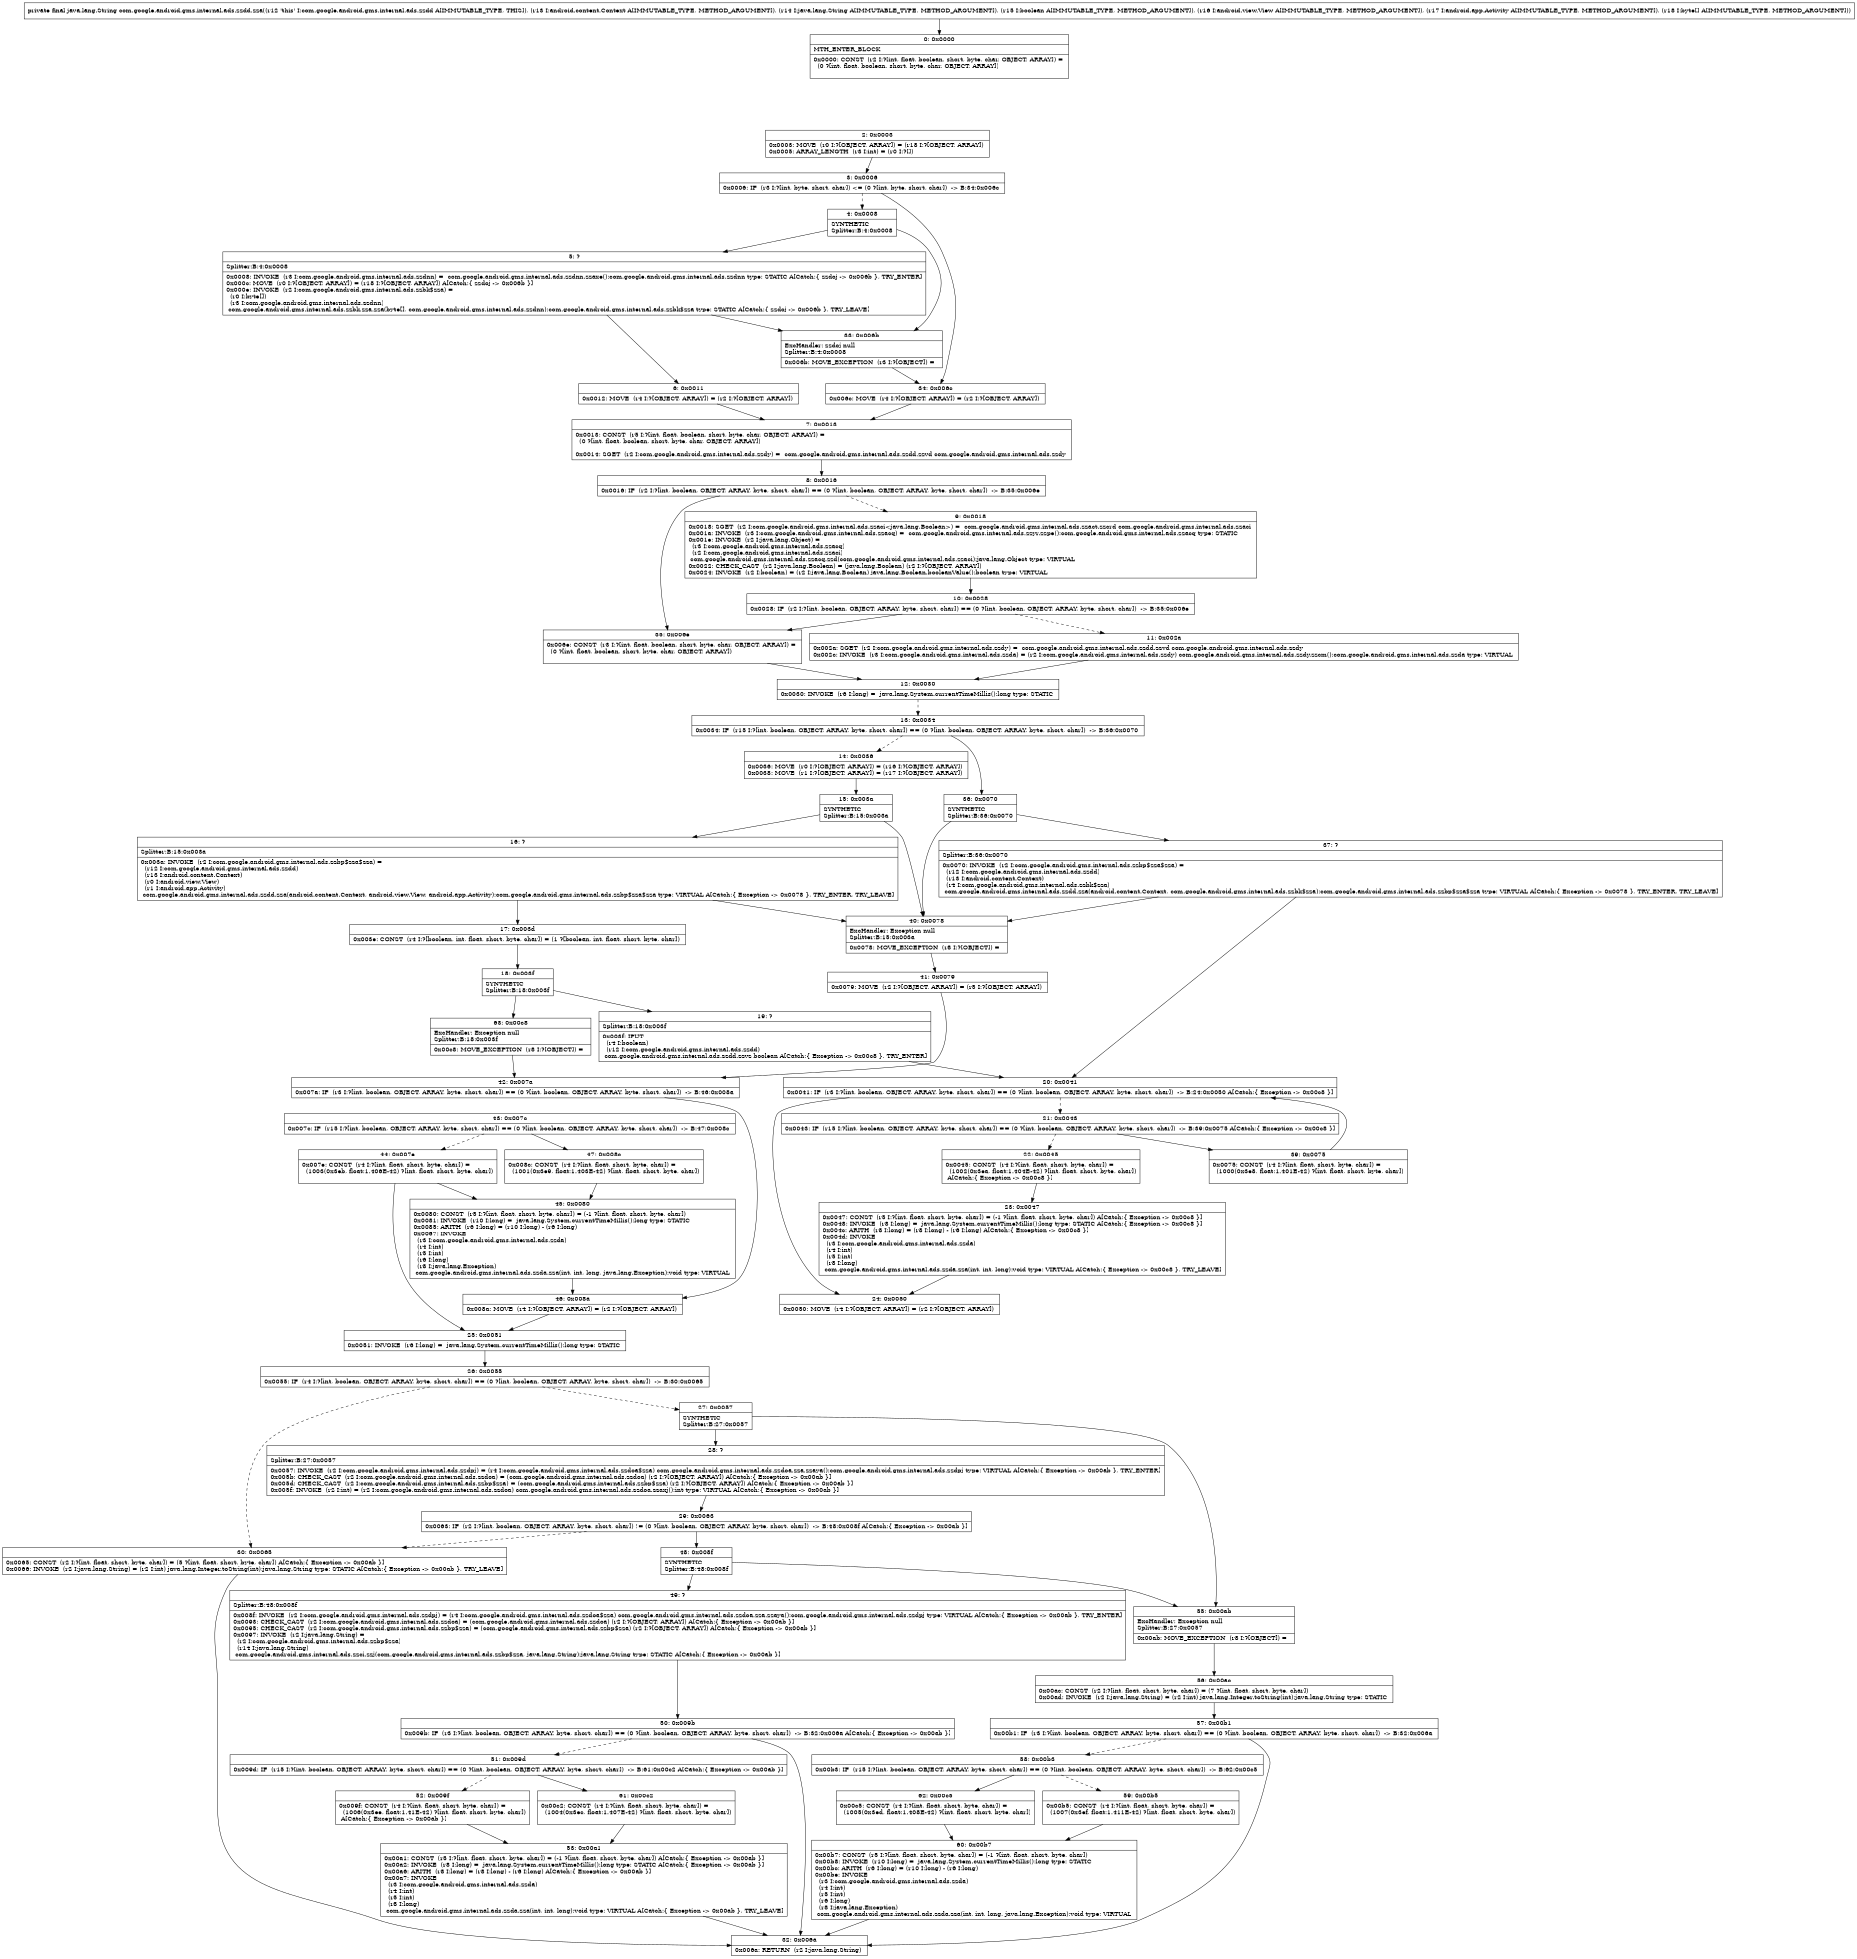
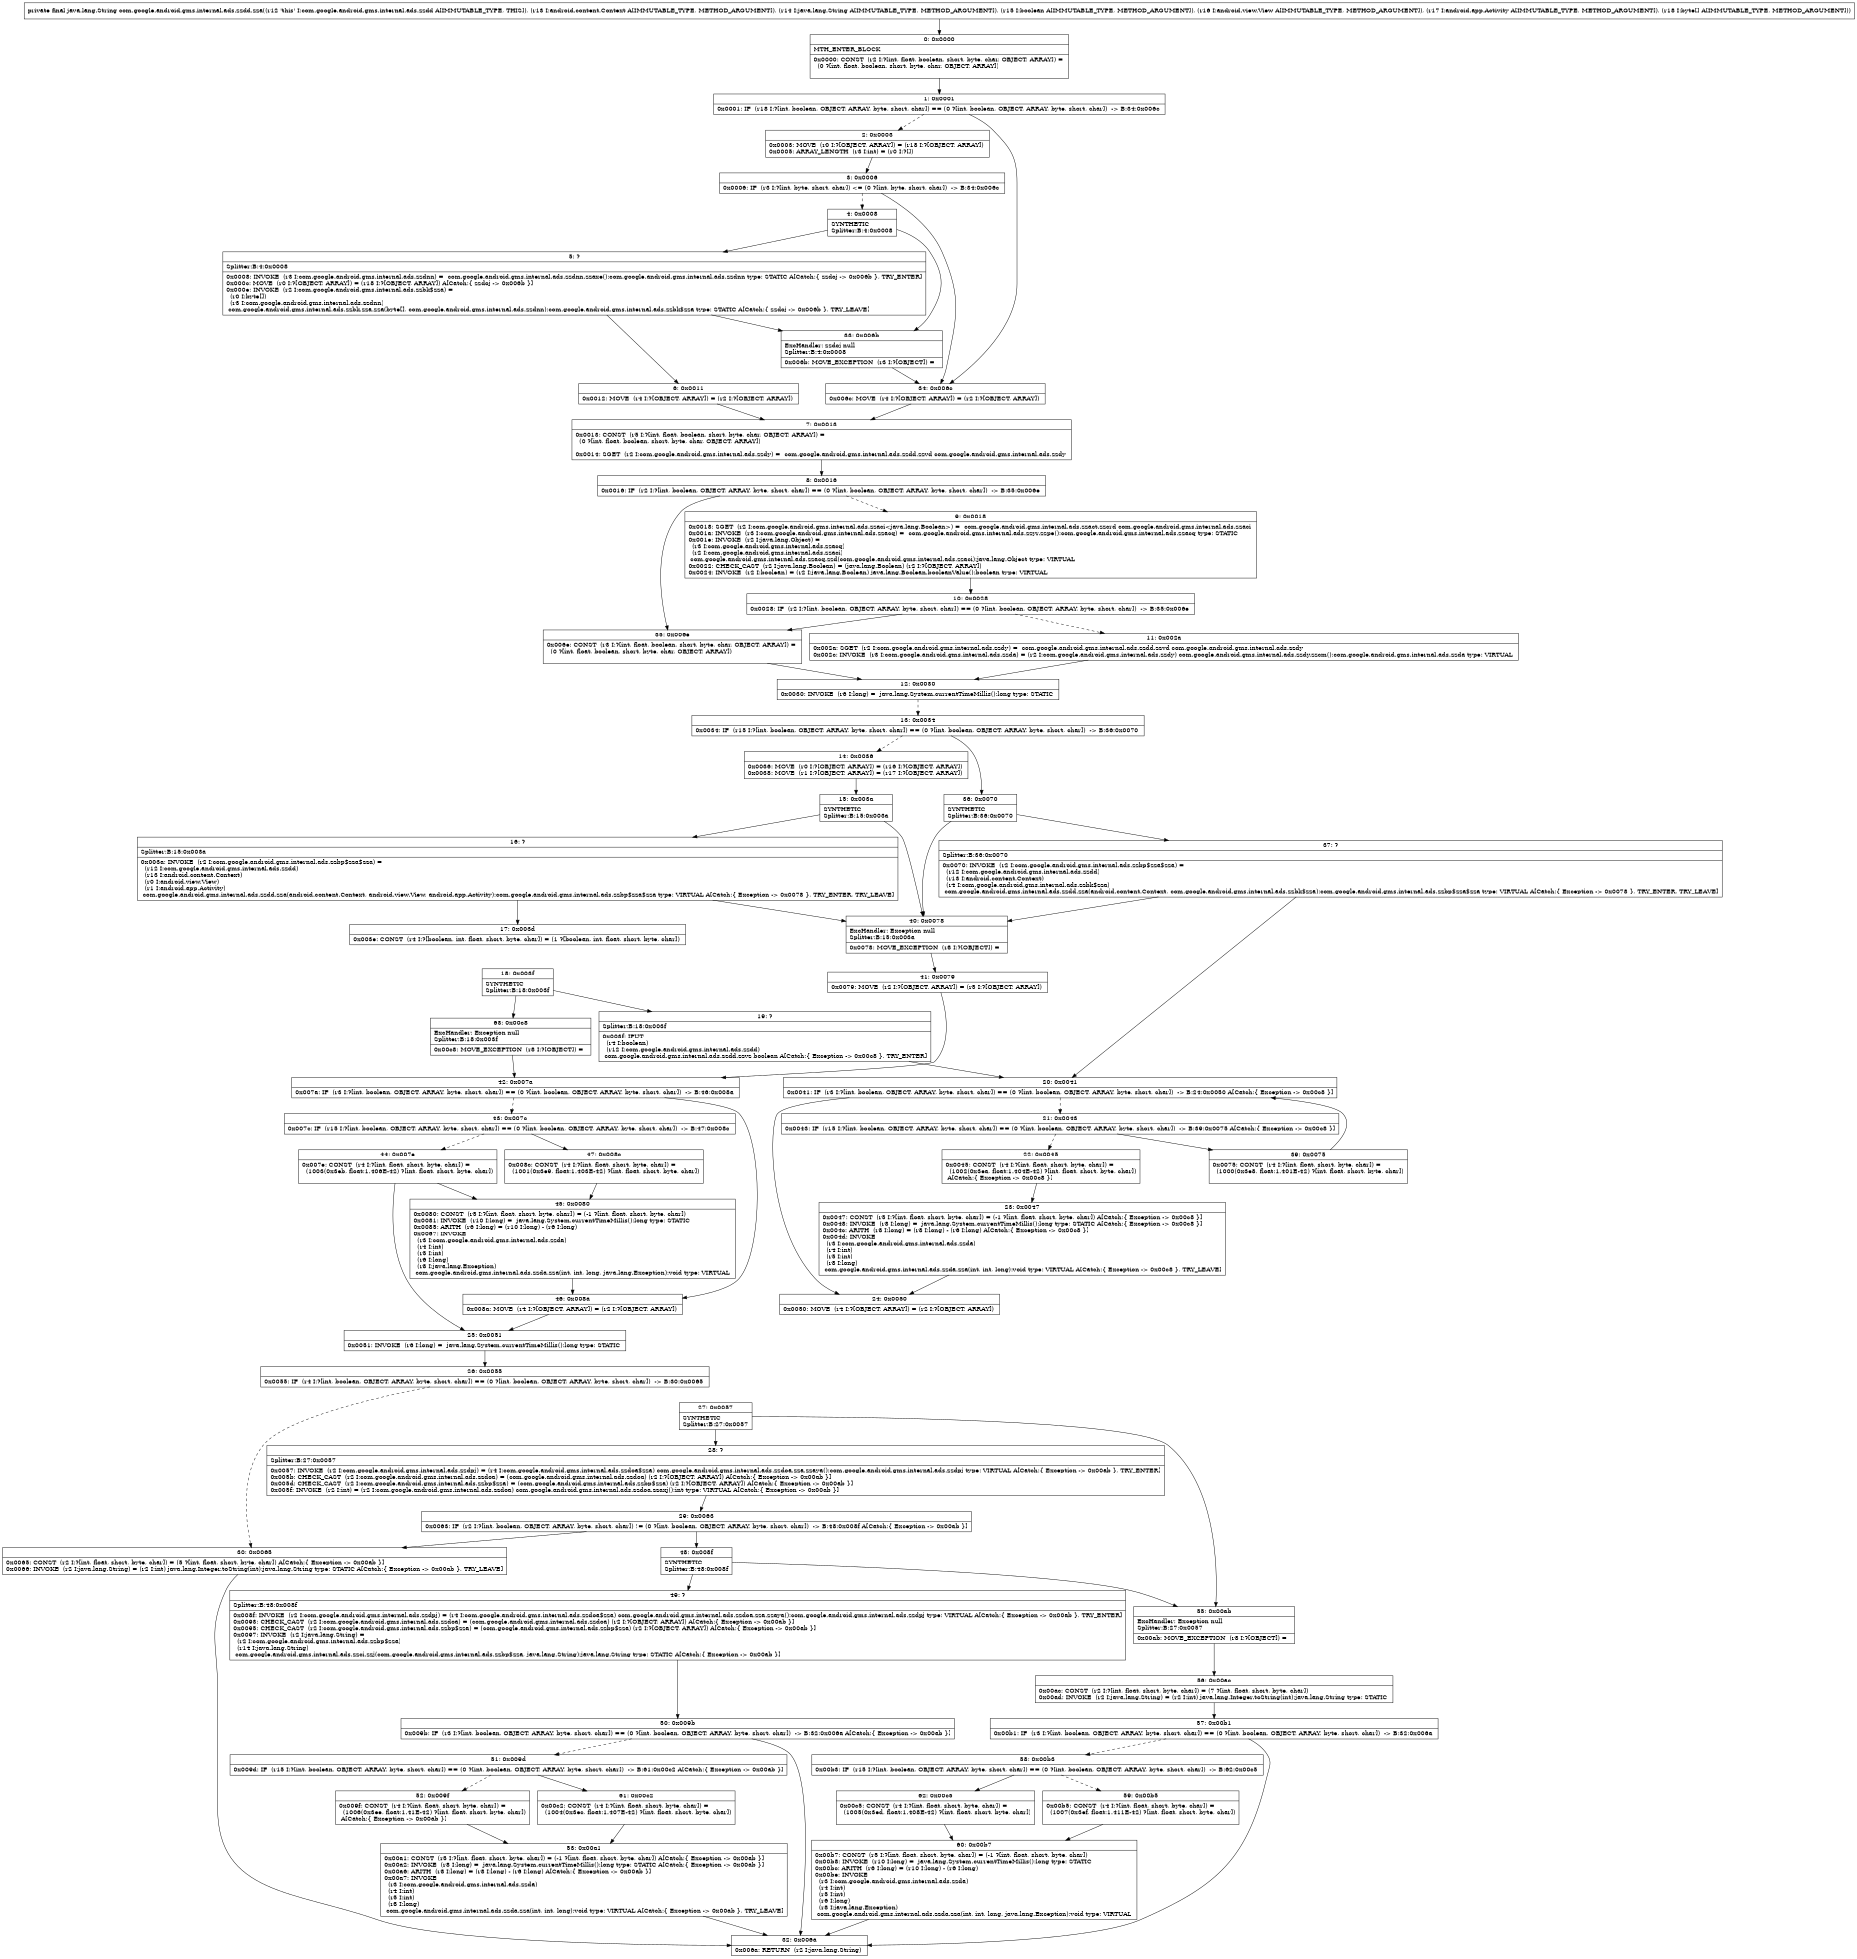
node "1: 0x0001": added
edge "17: 0x003d" -> "18: 0x003f": removed
edge "42: 0x007a" -> "43: 0x007c": added
edge "26: 0x0055" -> "27: 0x0057": removed
edge "29: 0x0063" -> "30: 0x0065": style dashed -> solid
